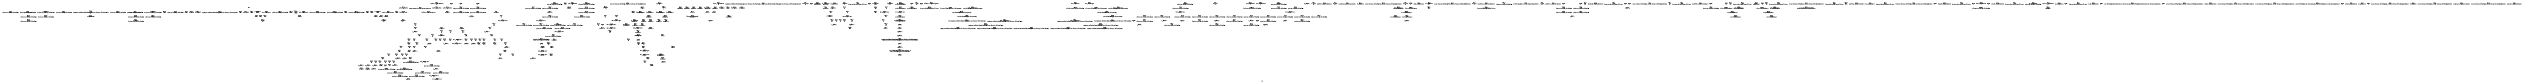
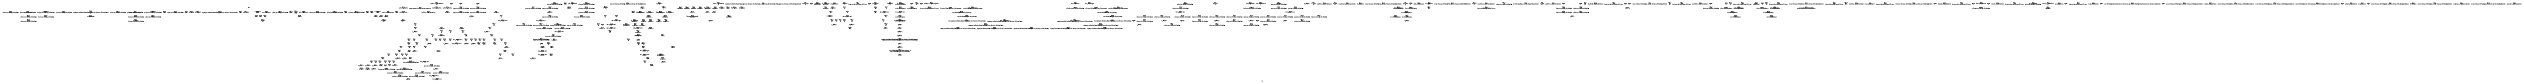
node "NodeID: 119": removed
